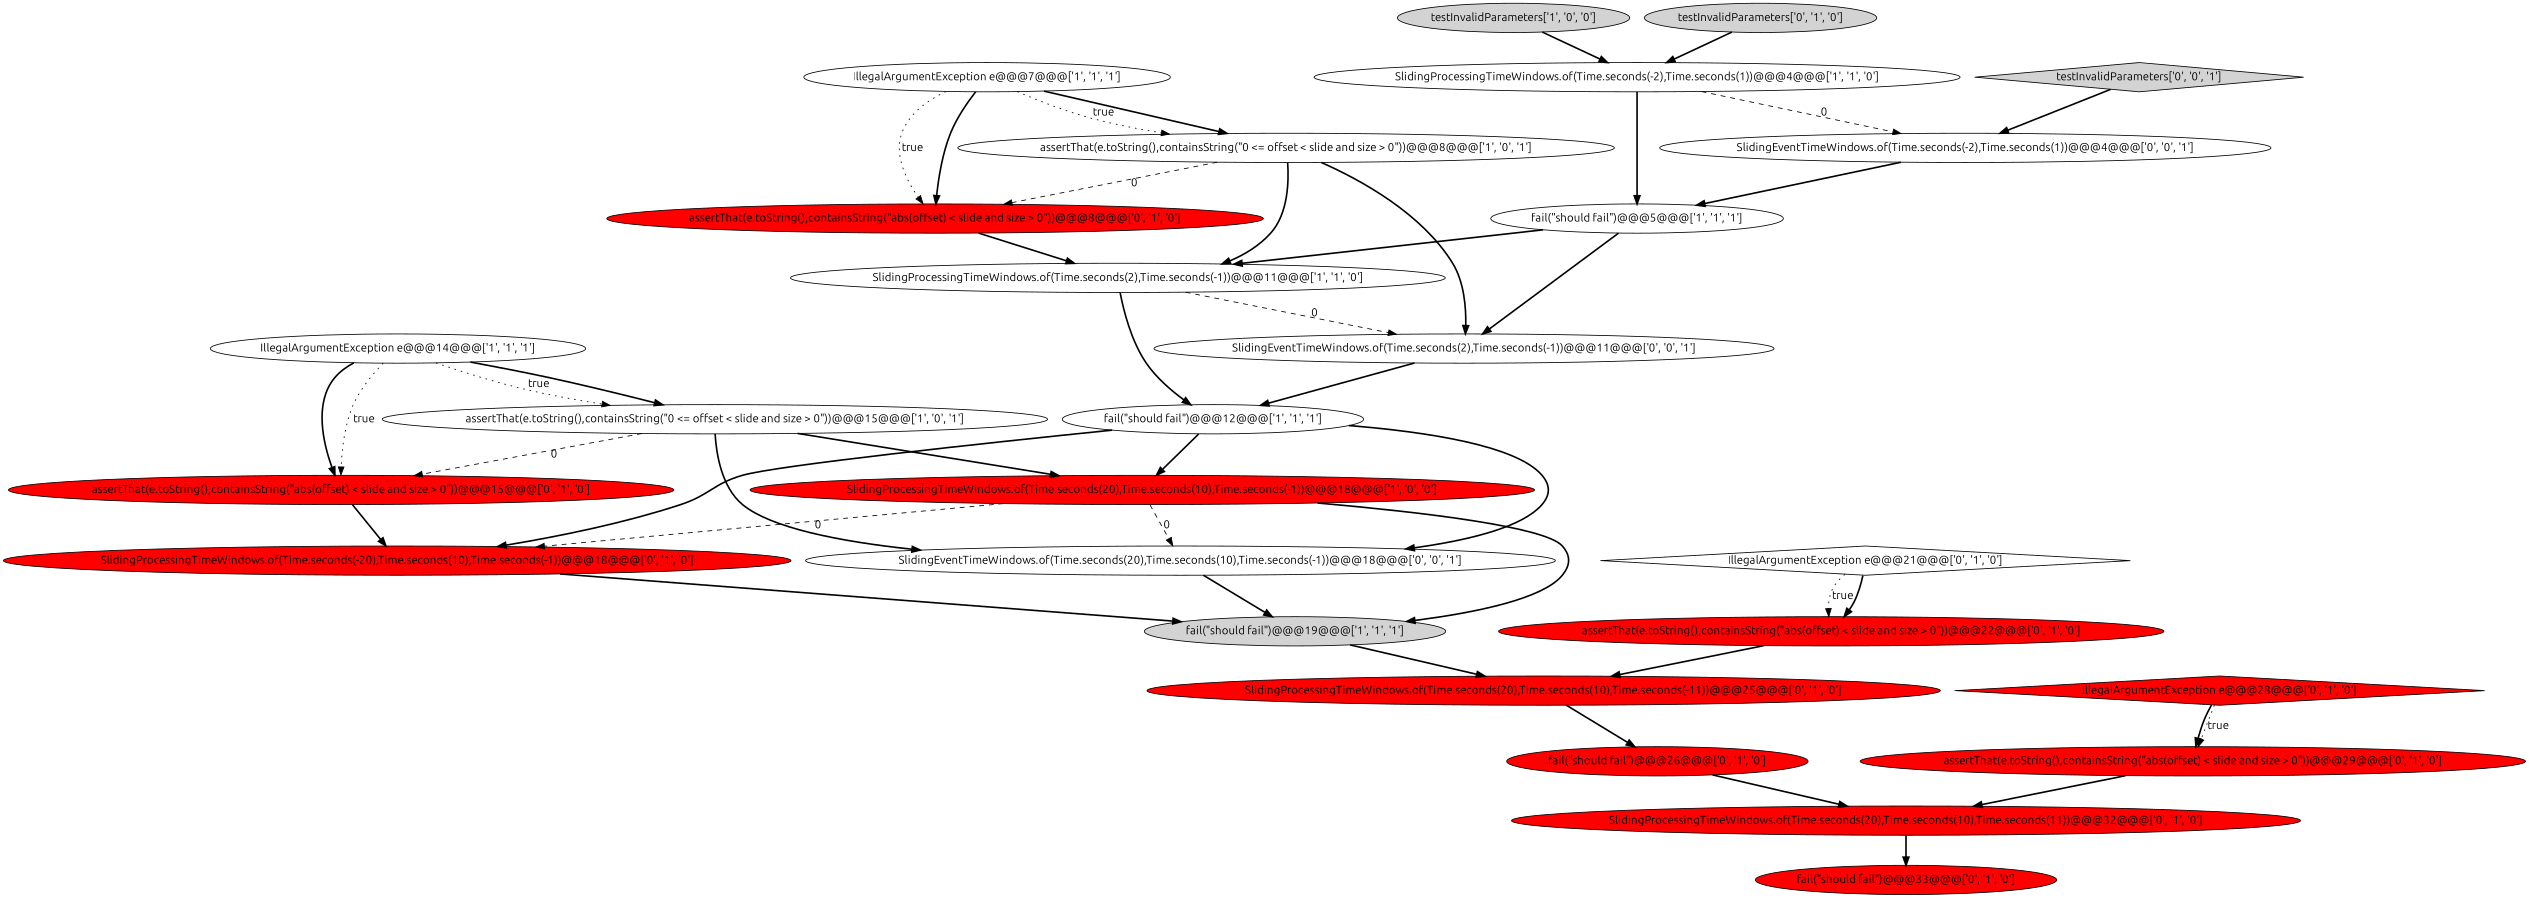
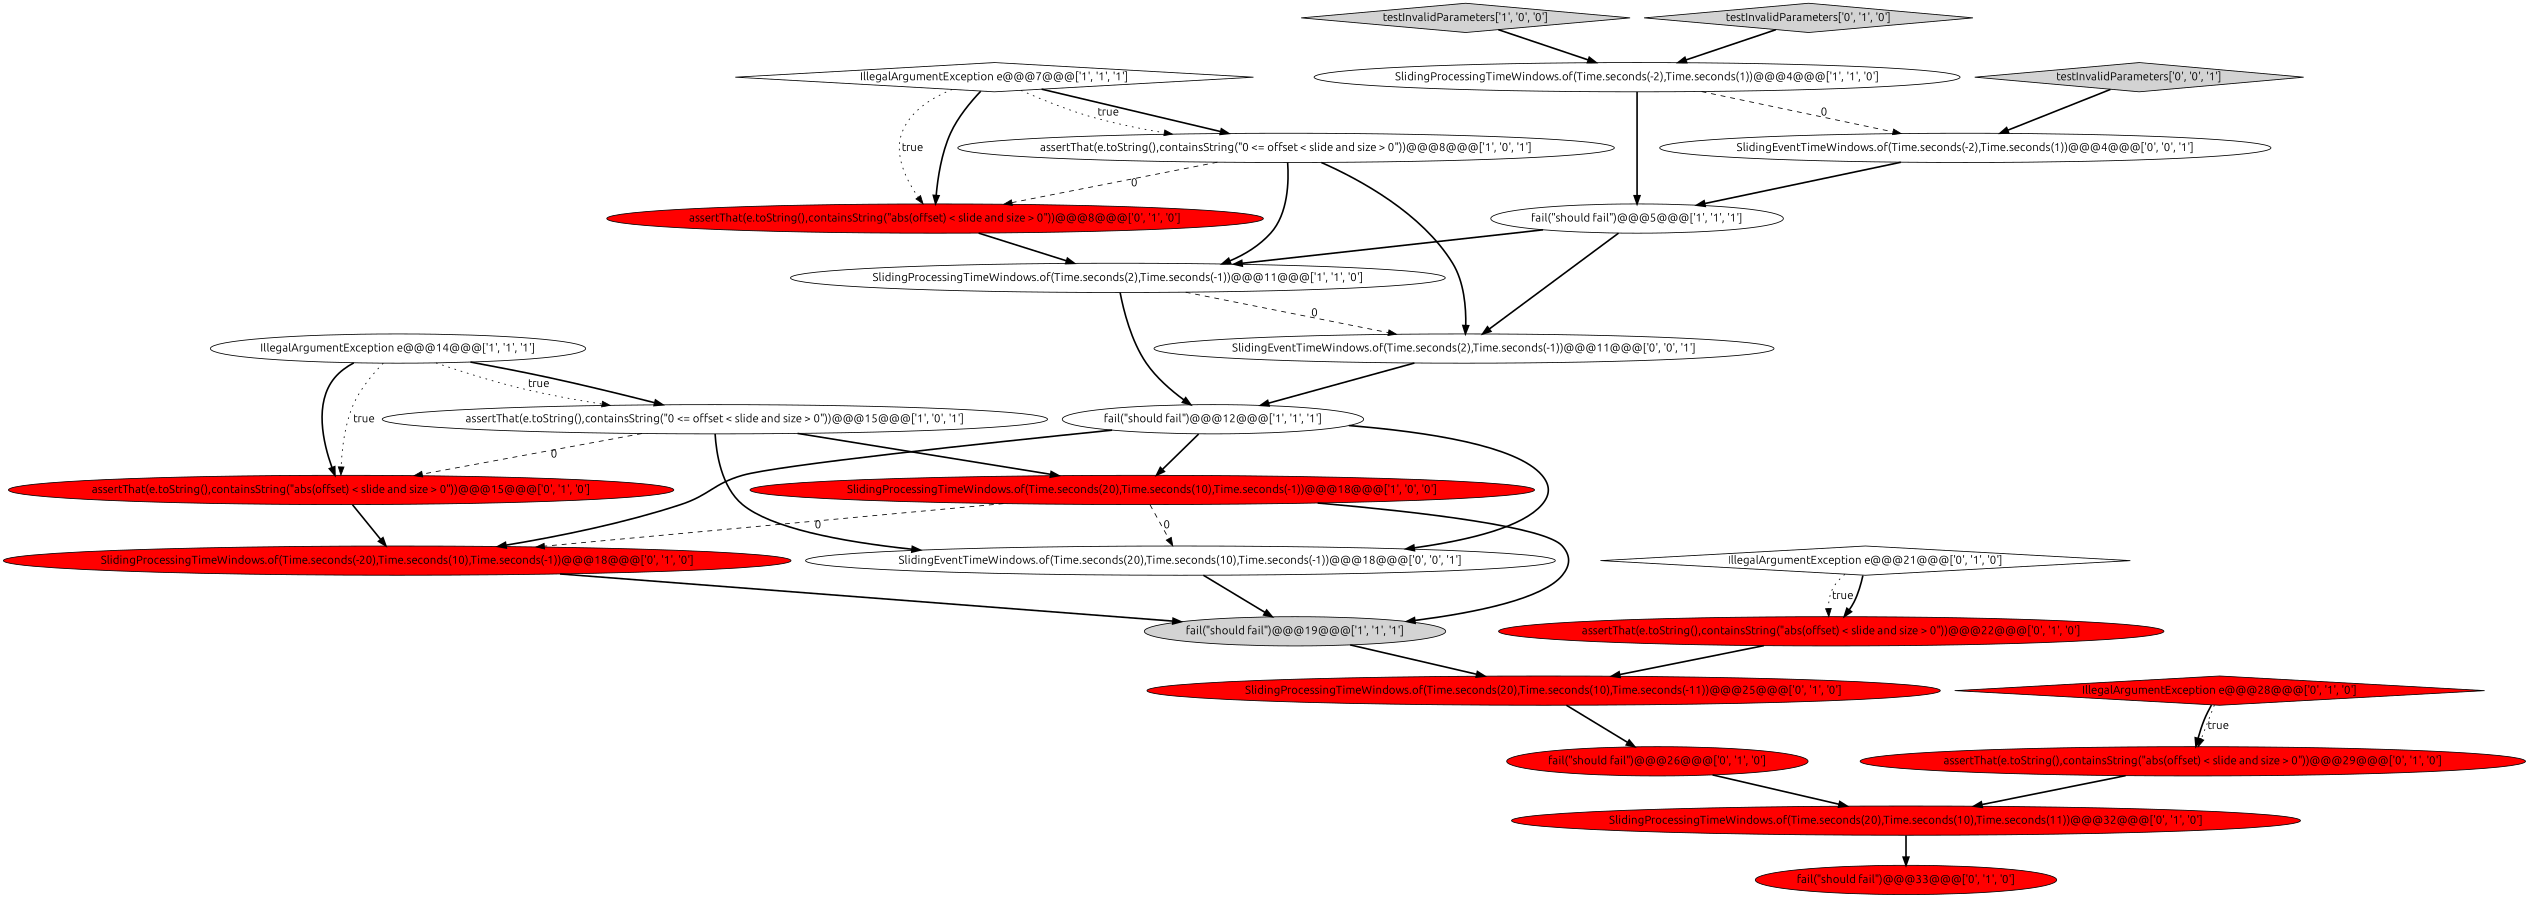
node "testInvalidParameters['1', '0', '0']": shape ellipse -> diamond
node "testInvalidParameters['0', '1', '0']": shape ellipse -> diamond
node "IllegalArgumentException e@@@7@@@['1', '1', '1']": shape ellipse -> diamond
